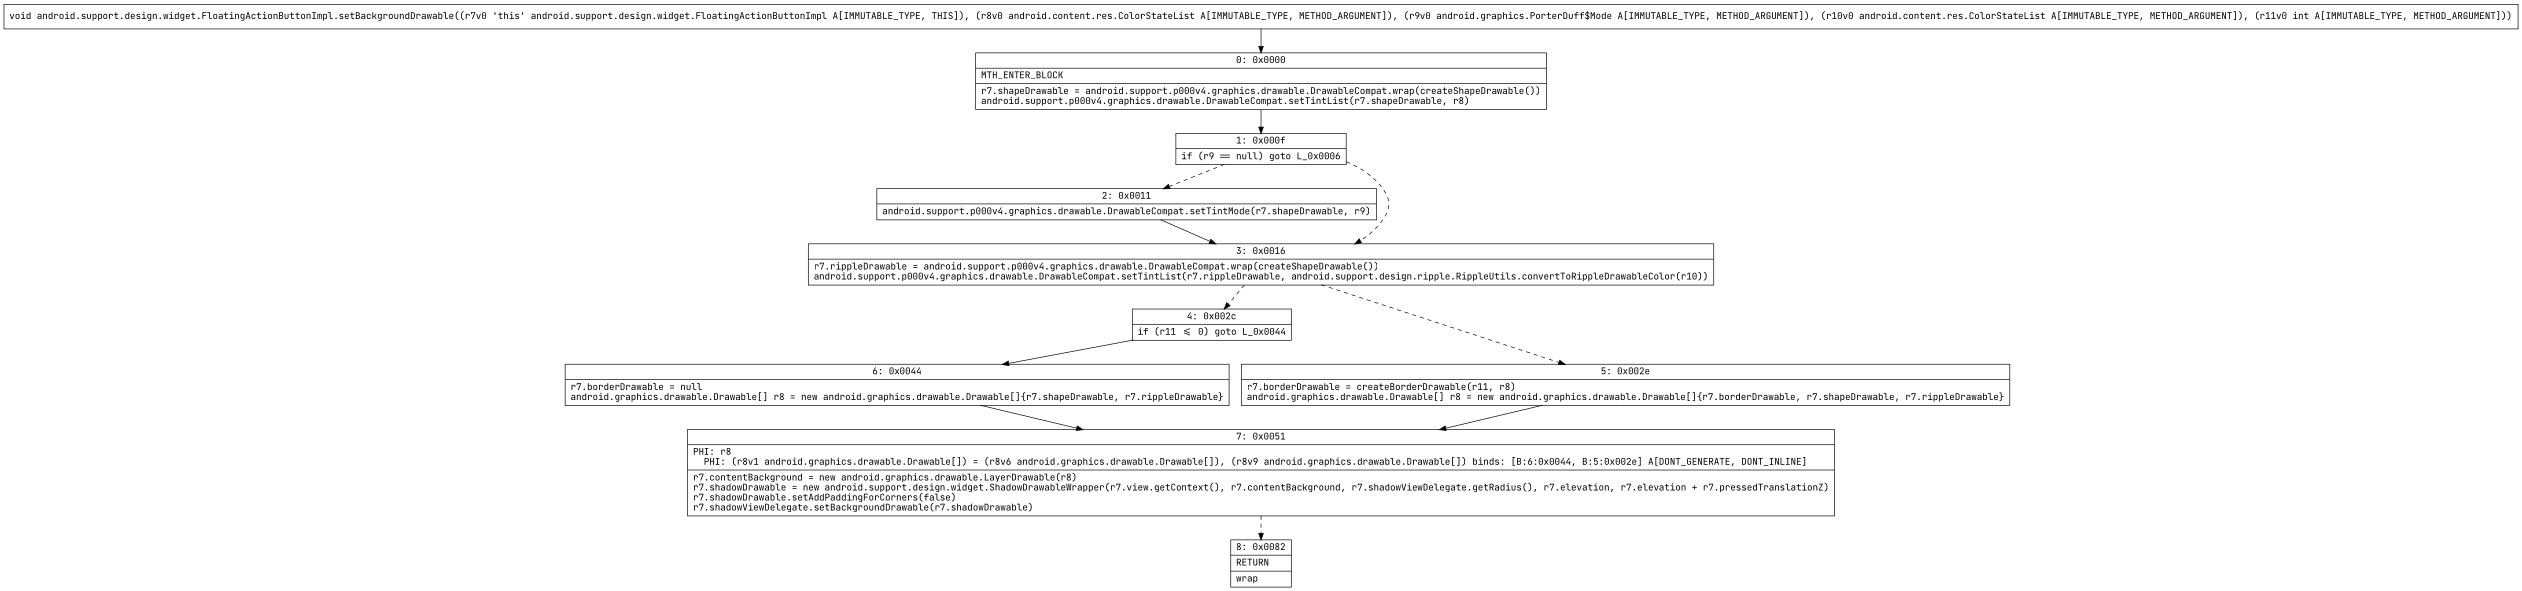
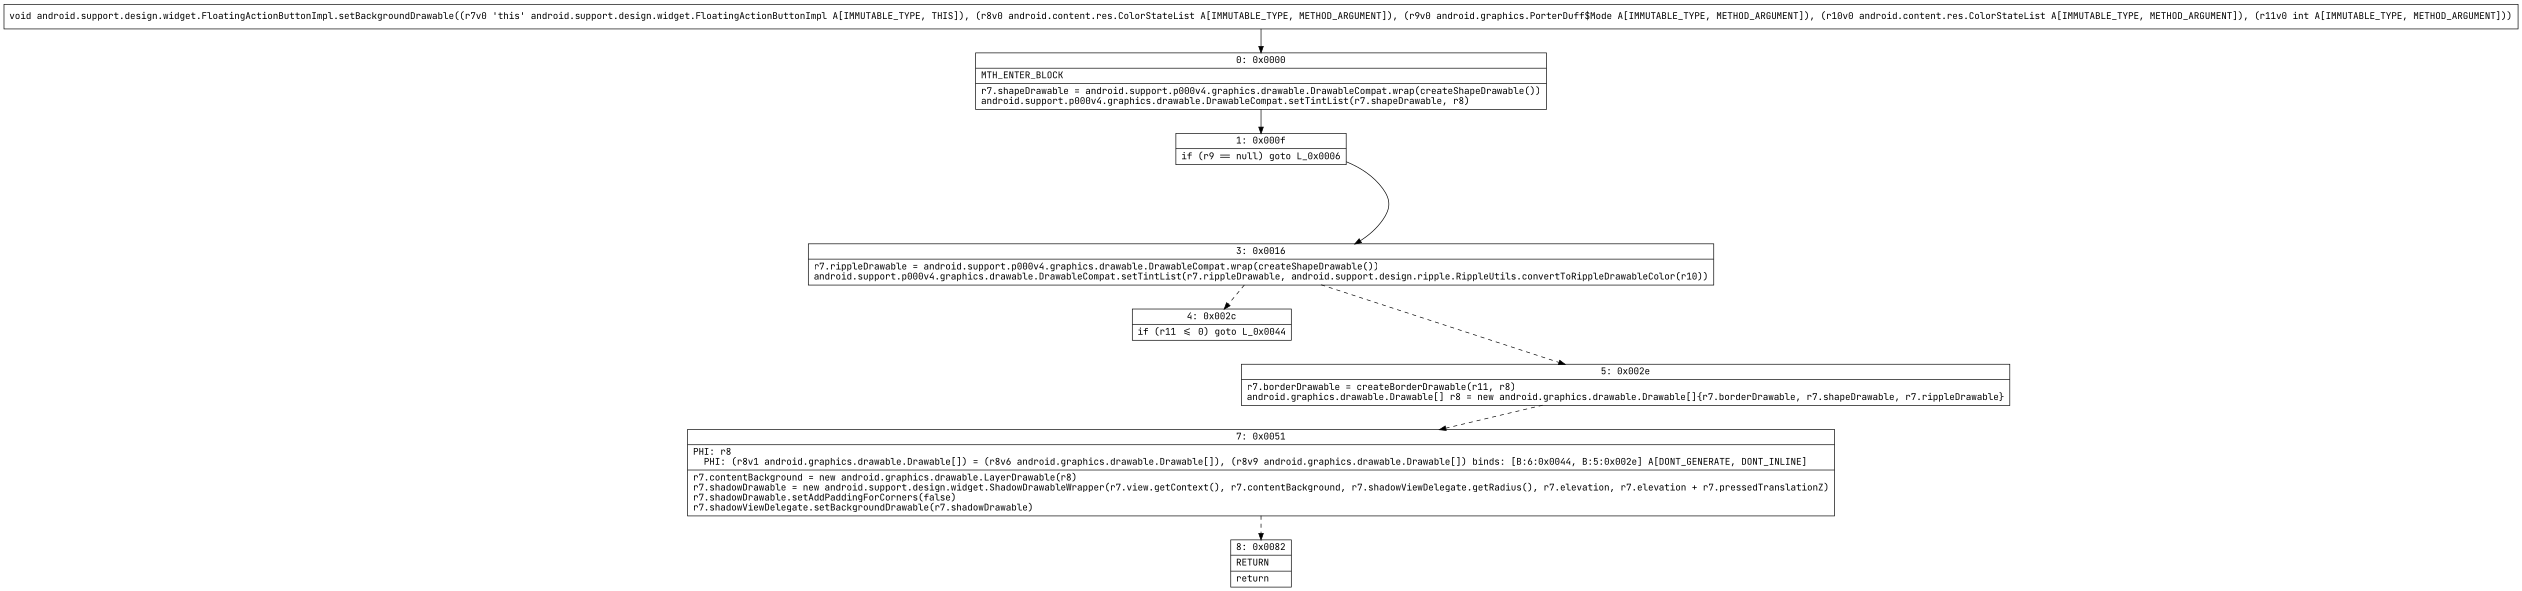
edge "1: 0x000f" -> "3: 0x0016": style dashed -> solid
node "2: 0x0011": removed
node "6: 0x0044": removed
edge "5: 0x002e" -> "7: 0x0051": style solid -> dashed
node "8: 0x0082": text "wrap" -> "return"
